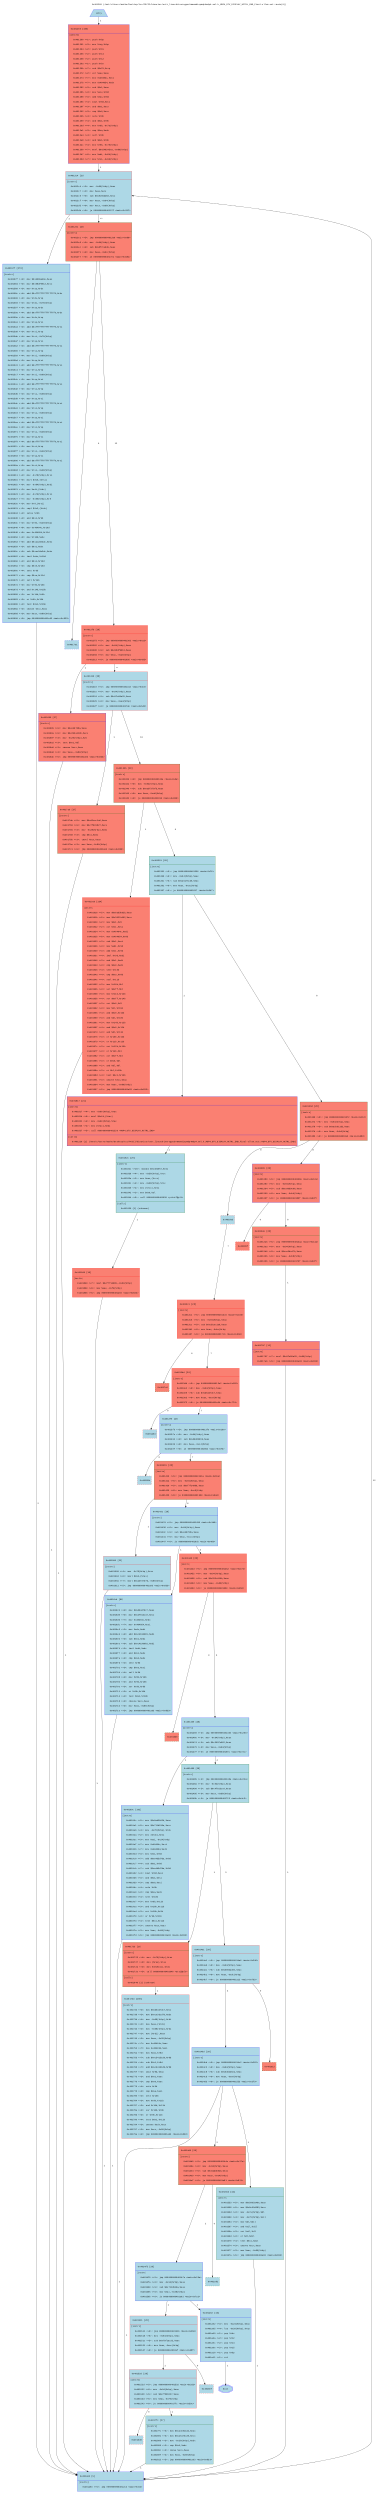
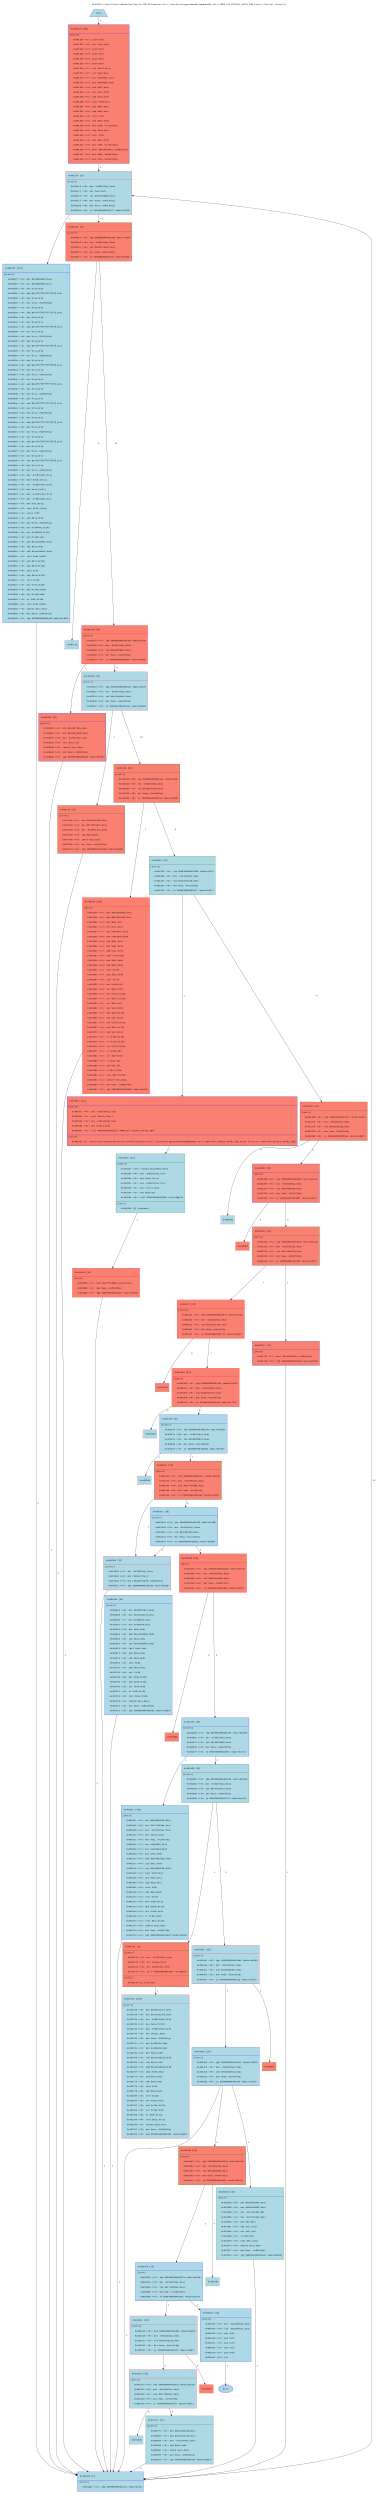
edge "0x4018e3" -> "0x4013c1 [28]": now "0x4013a5 [28]" -> "0x4013c1 [28]"
edge "0x401431 [28]" -> "0x4016cb [88]": now "0x401431 [28]" -> "0x401900 [22]"
node "0x4018ef": fillcolor lightblue -> salmon
